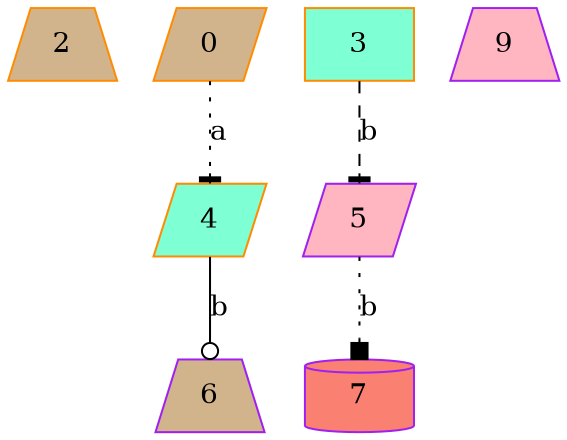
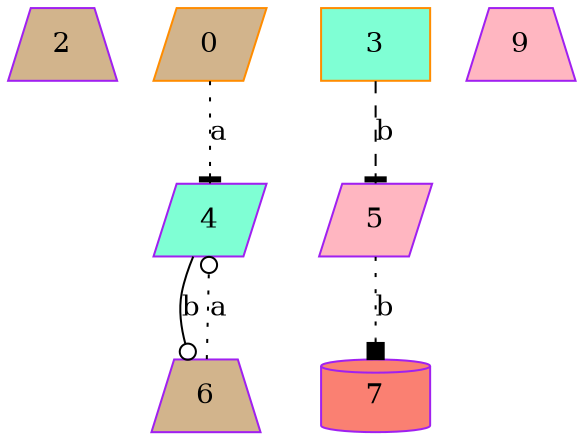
node "2": color darkorange -> purple
node "4": color darkorange -> purple
edge "6" -> "4": added, label "a"
